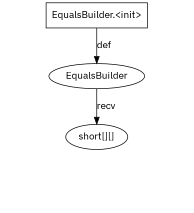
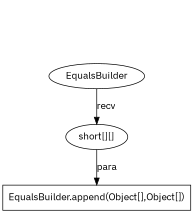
node "EqualsBuilder.<init>": removed
node "EqualsBuilder.append(Object[],Object[])": added
